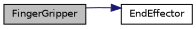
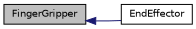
edge "FingerGripper" -> "EndEffector": reversed
